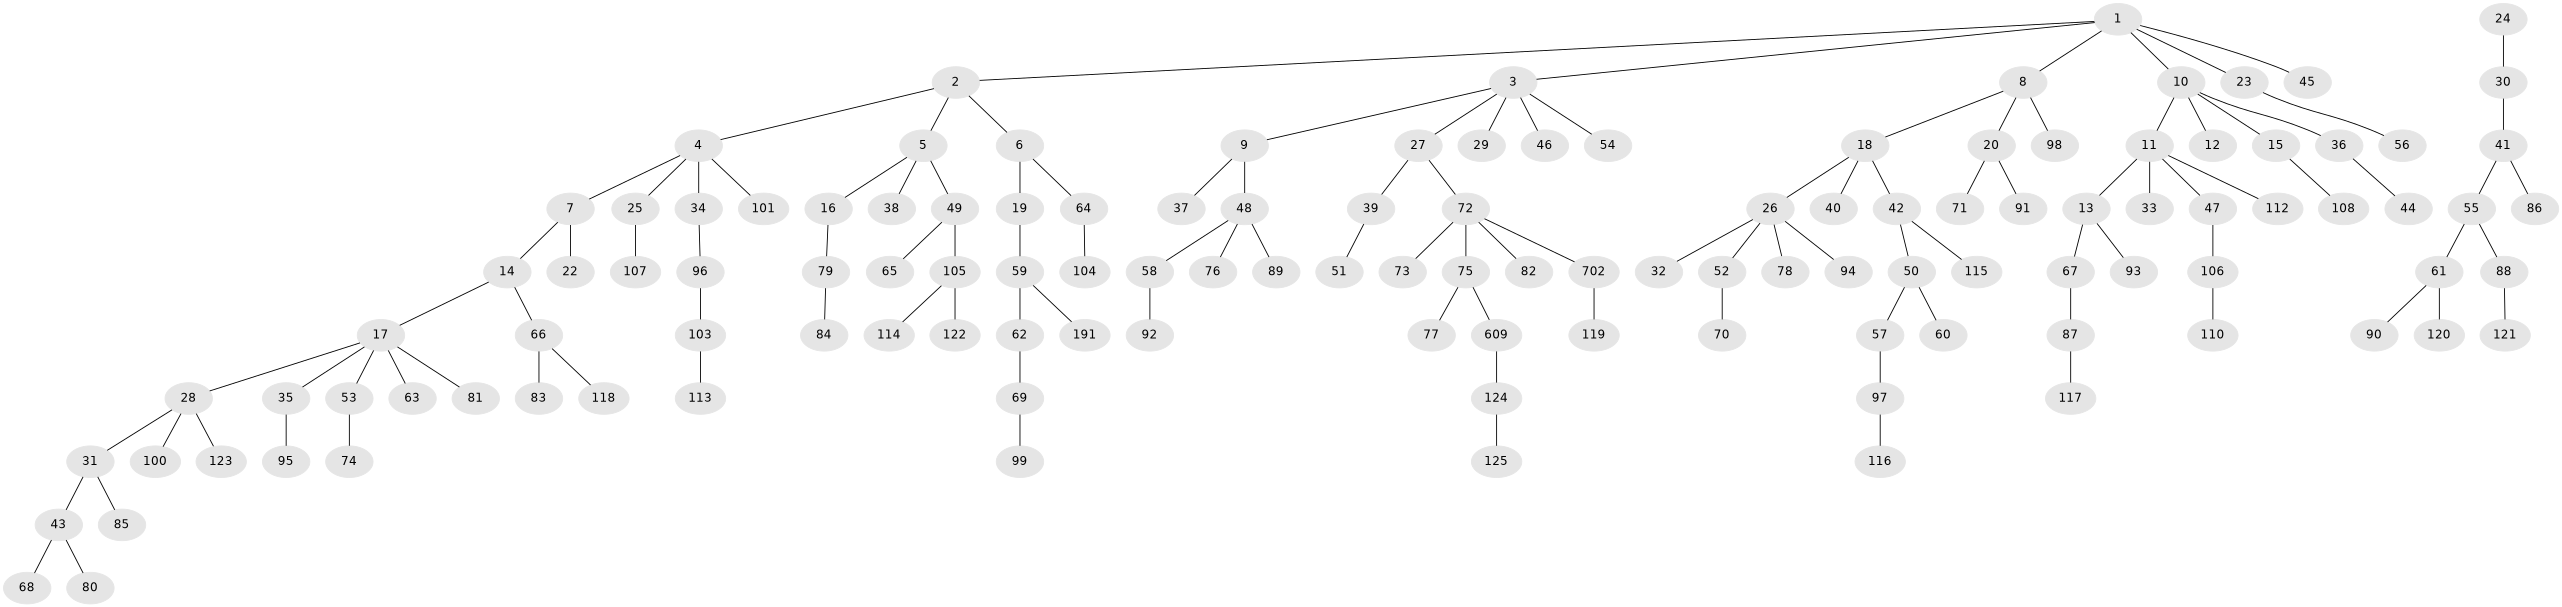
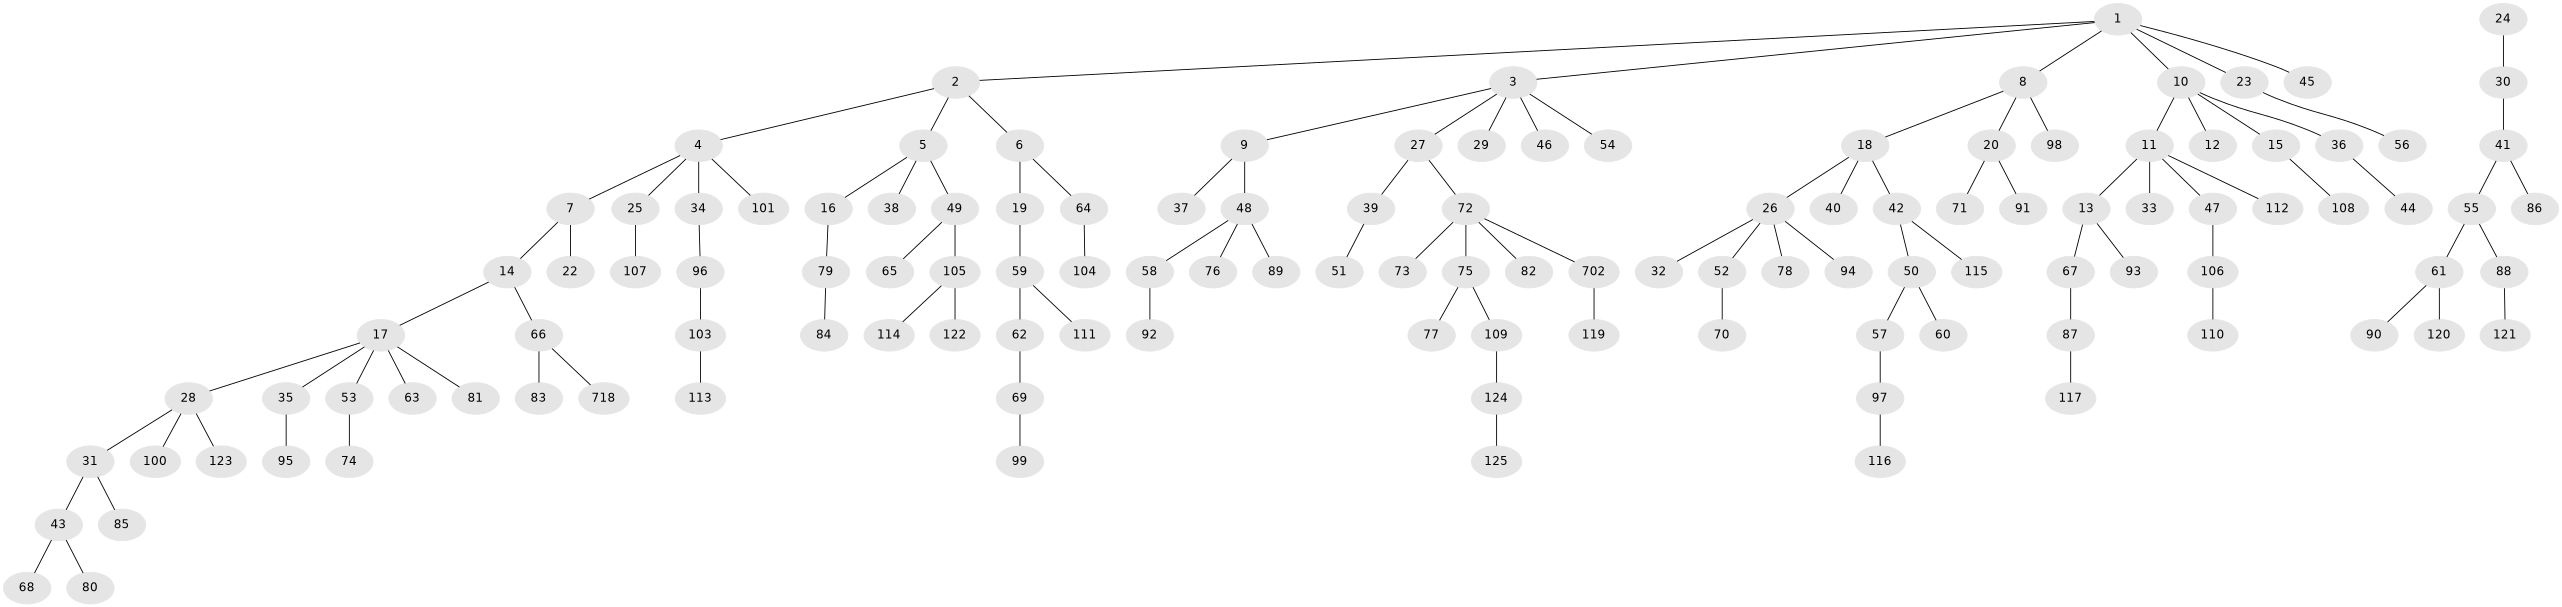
node "191": label "191" -> "111"
node "609": label "609" -> "109"
node "118": label "118" -> "718"
